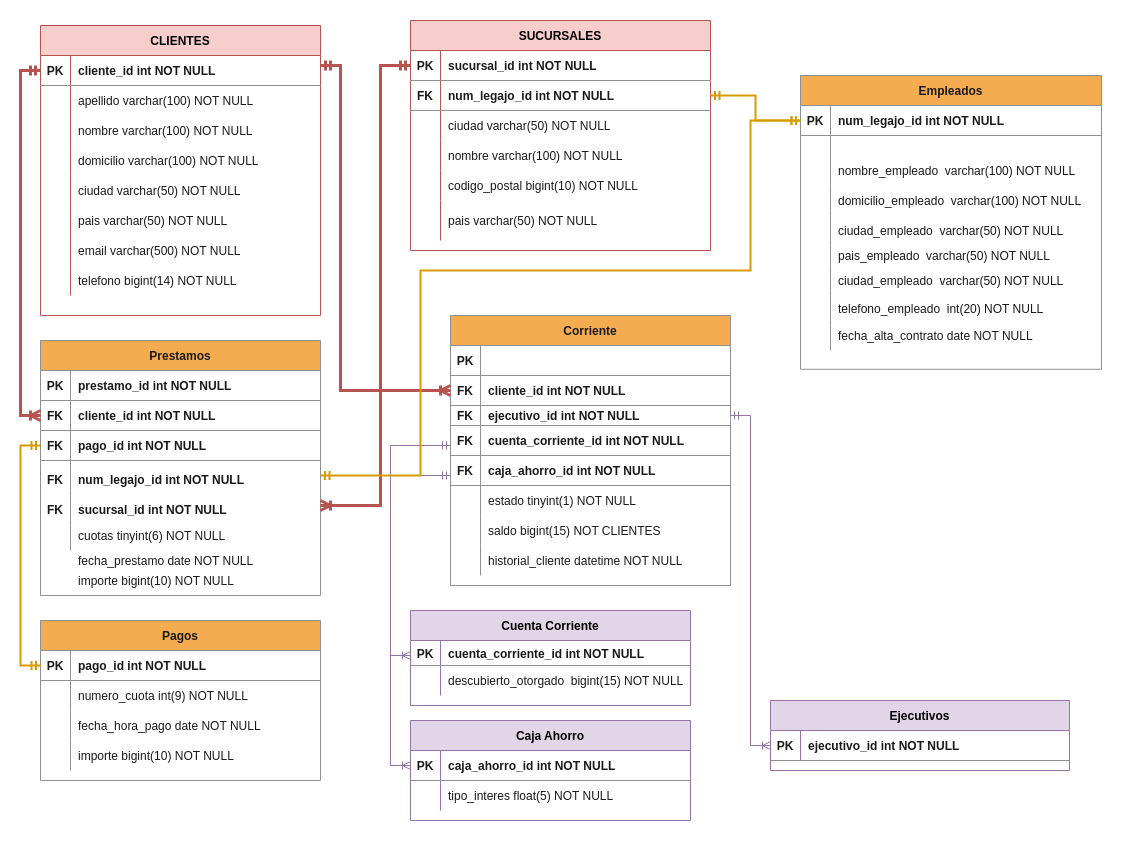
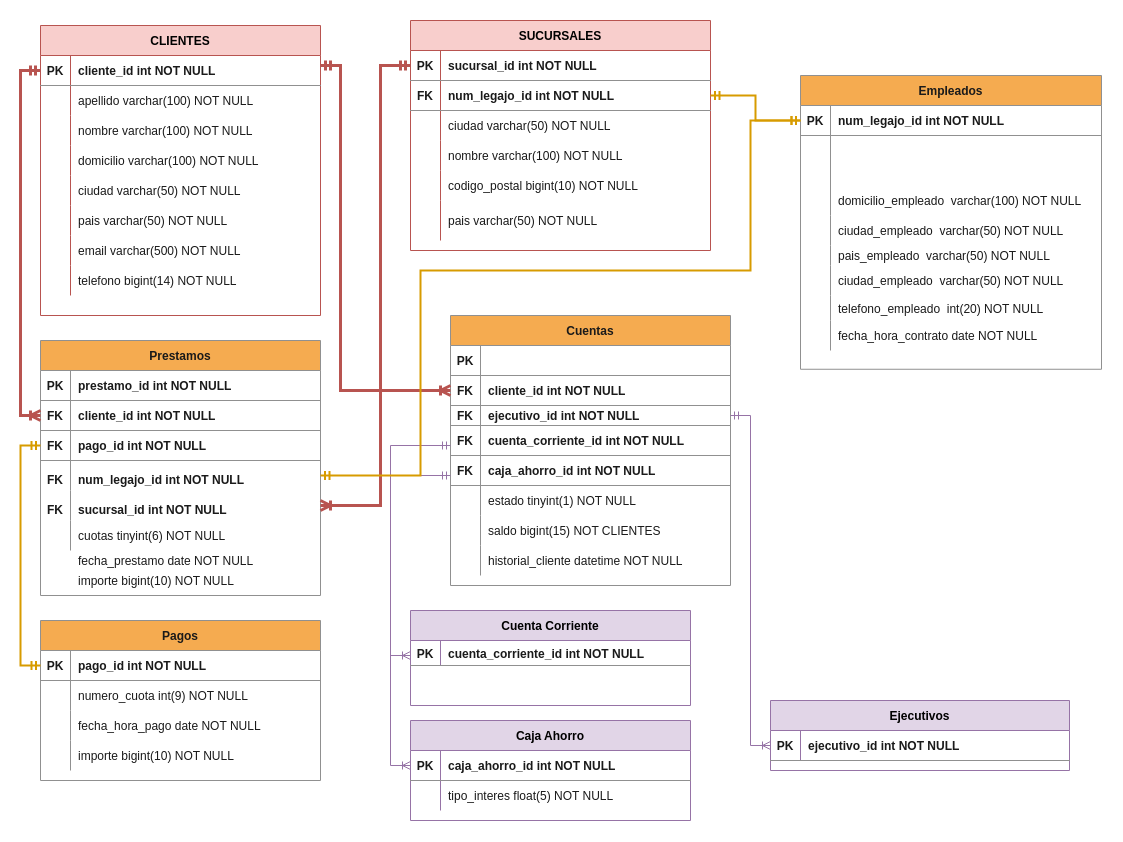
node "nombre_empleado varchar(100) NOT NULL": removed
node "Corriente": label "Corriente" -> "Cuentas"
node "fecha_alta_contrato date NOT NULL": label "fecha_alta_contrato date NOT NULL" -> "fecha_hora_contrato date NOT NULL"
node "descubierto_otorgado bigint(15) NOT NULL": removed
